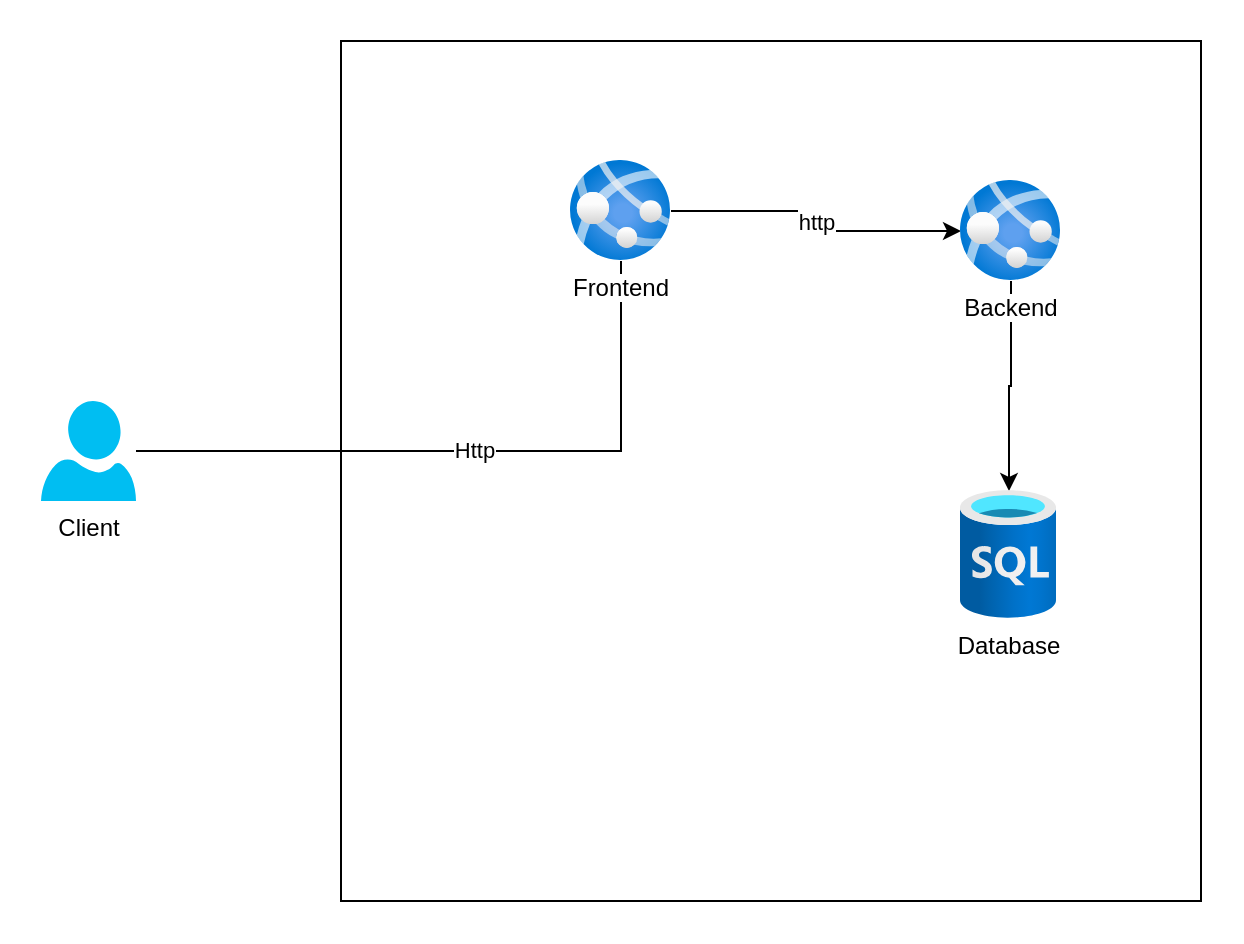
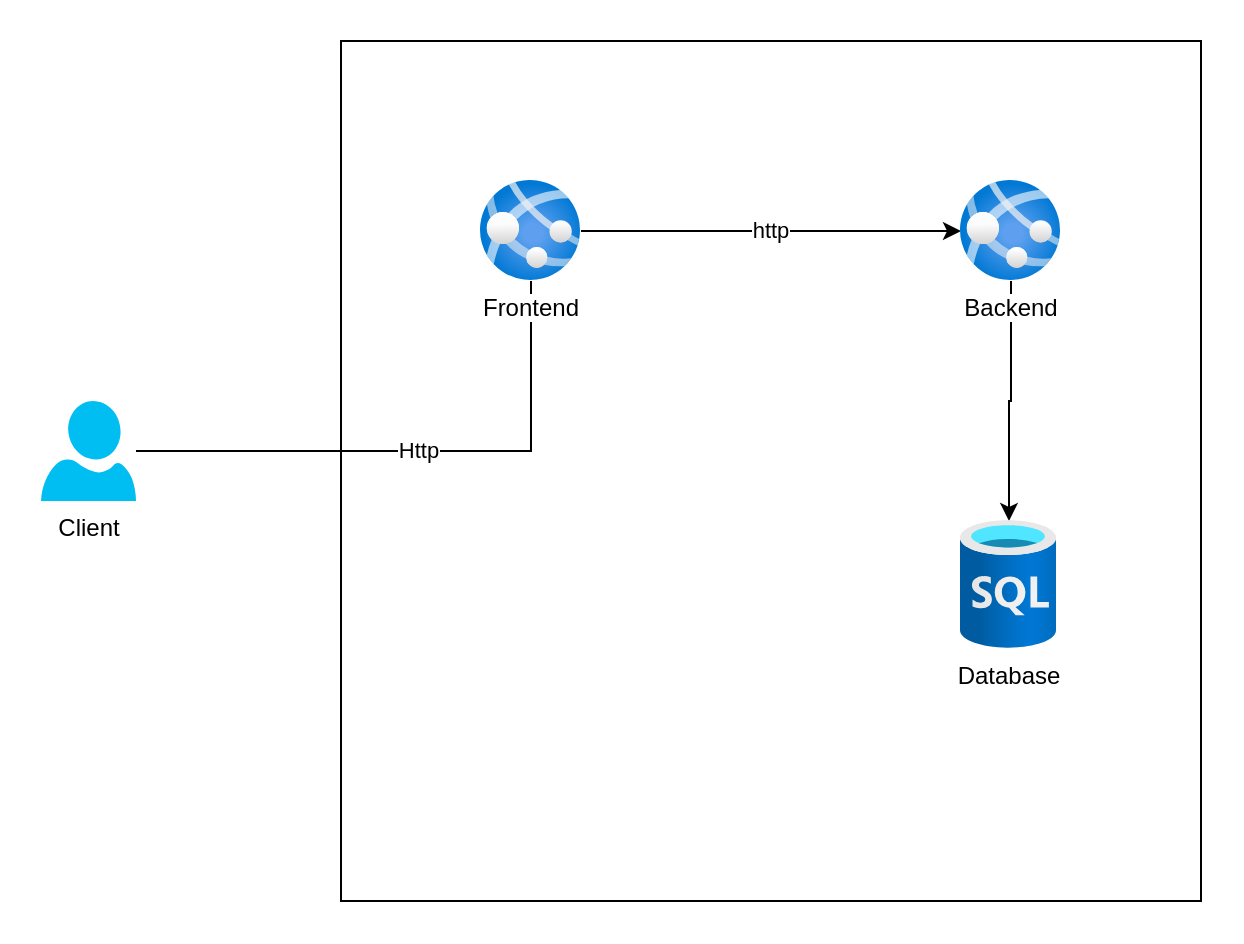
node "Frontend": moved (621, 211) -> (531, 231)
node "Database": moved (1009, 555) -> (1009, 585)
